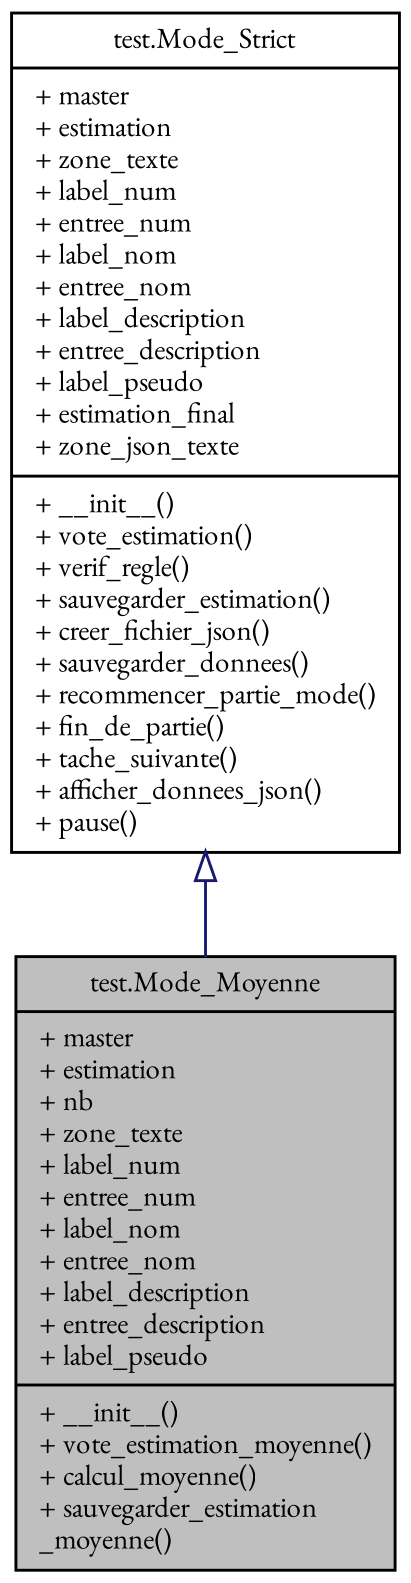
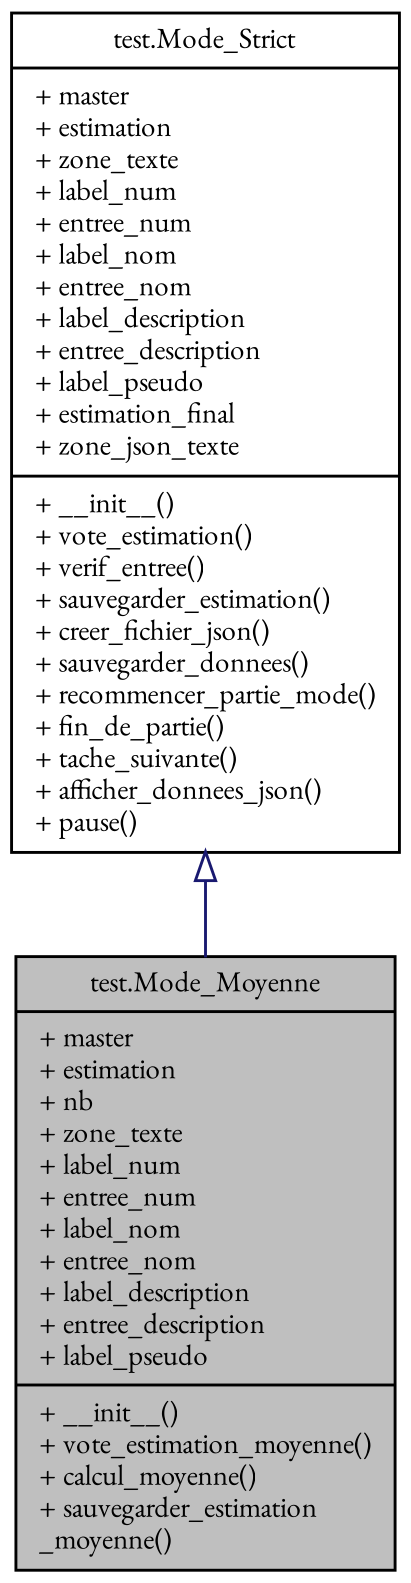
node "test.Mode_Strict": text "+ verif_regle()" -> "+ verif_entree()"
